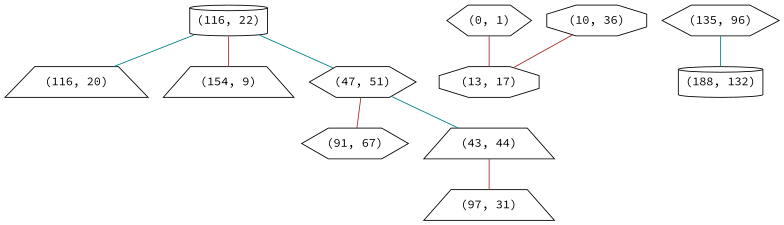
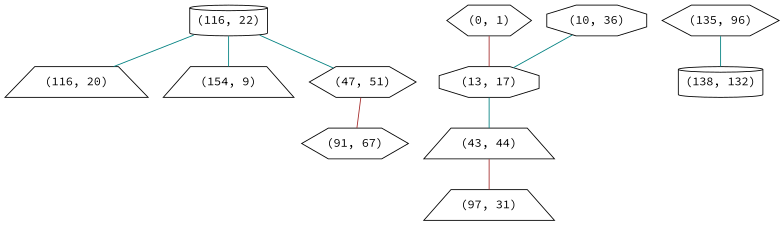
edge "(116, 22)" -- "(154, 9)": color brown -> teal
edge "(10, 36)" -- "(13, 17)": color brown -> teal
node "(188, 132)": label "(188, 132)" -> "(138, 132)"
edge "(47, 51)" -- "(43, 44)": now "(13, 17)" -- "(43, 44)"
